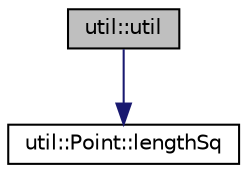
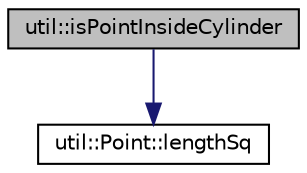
node "util::util": label "util::util" -> "util::isPointInsideCylinder"
